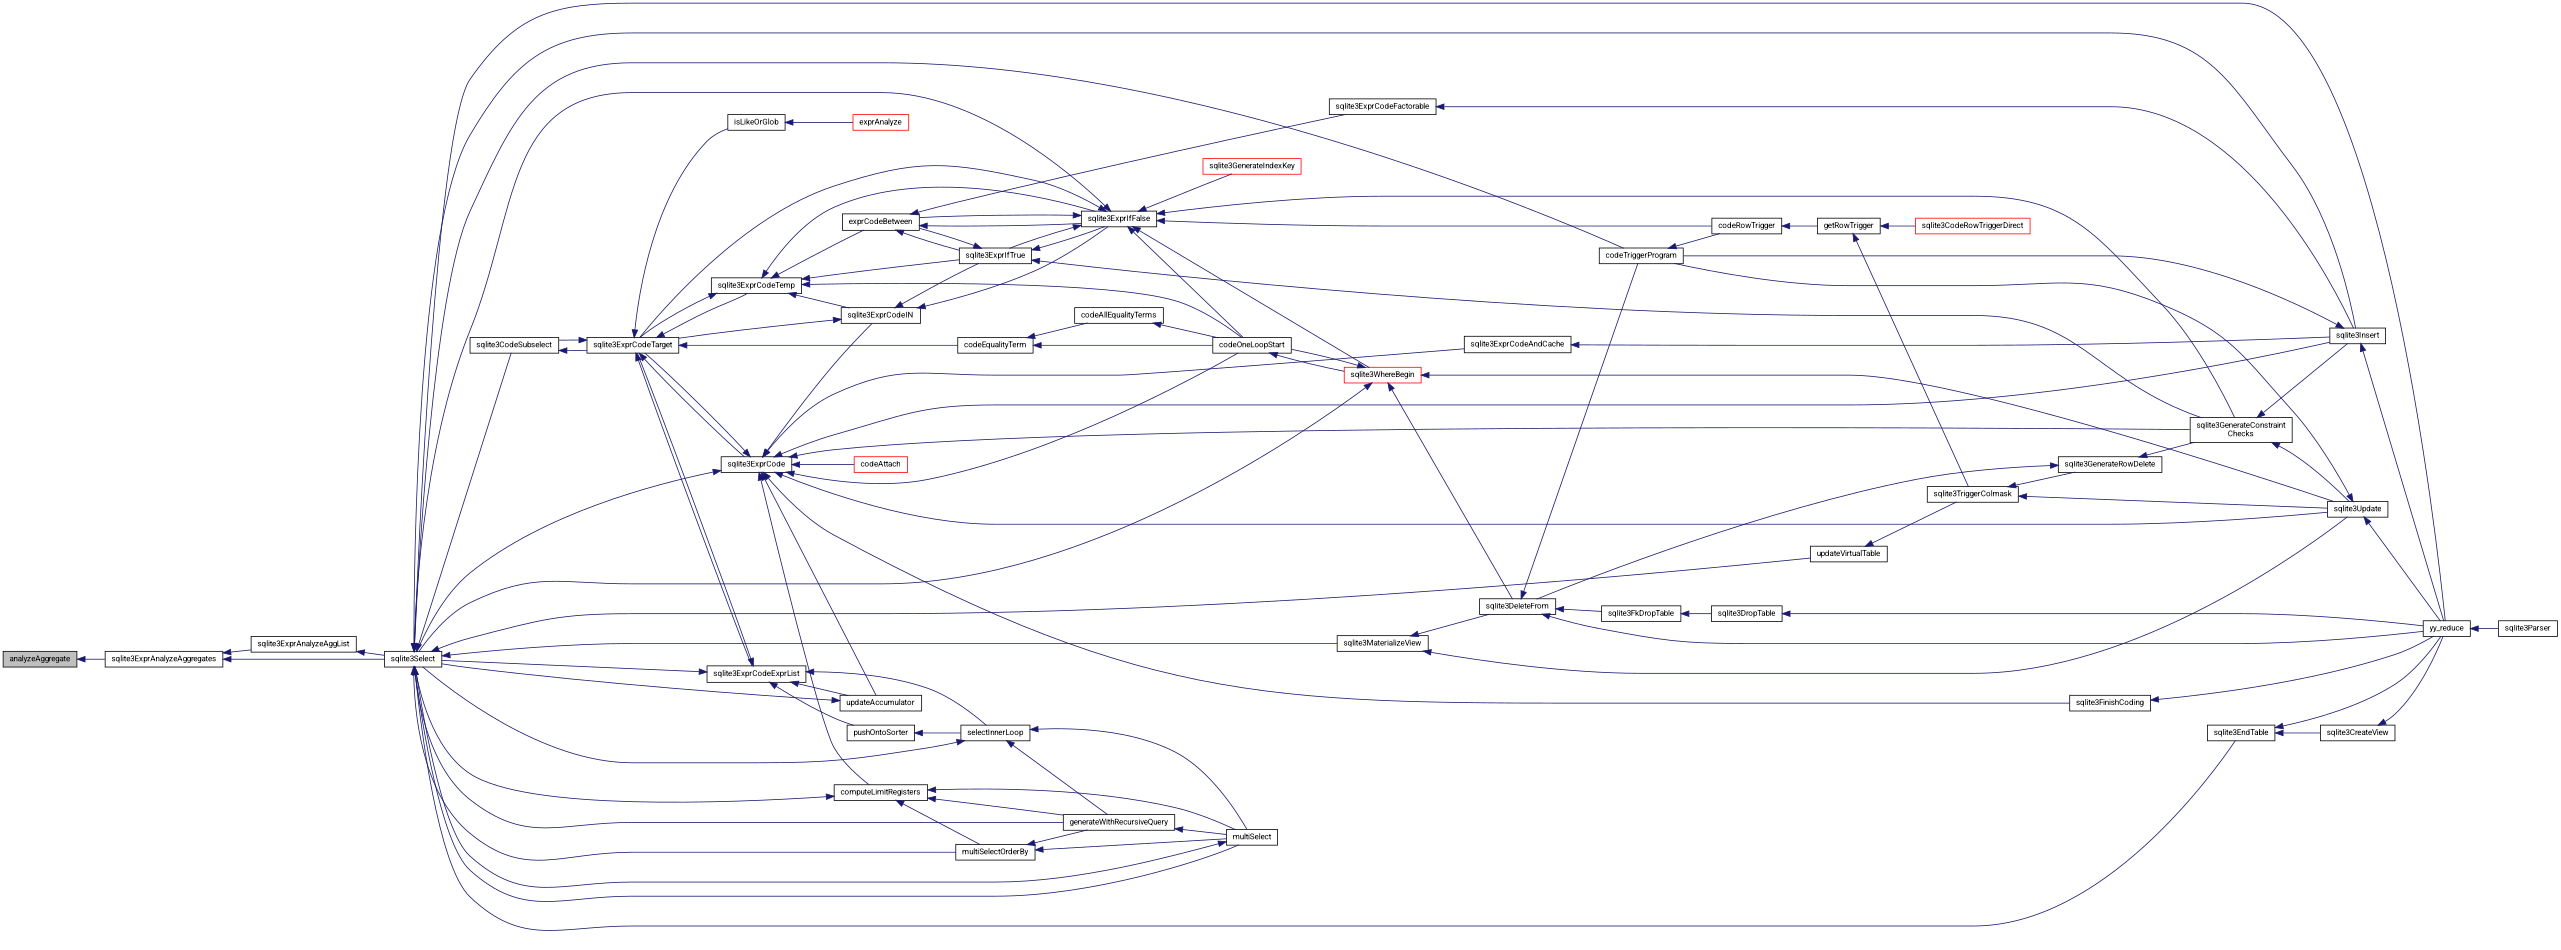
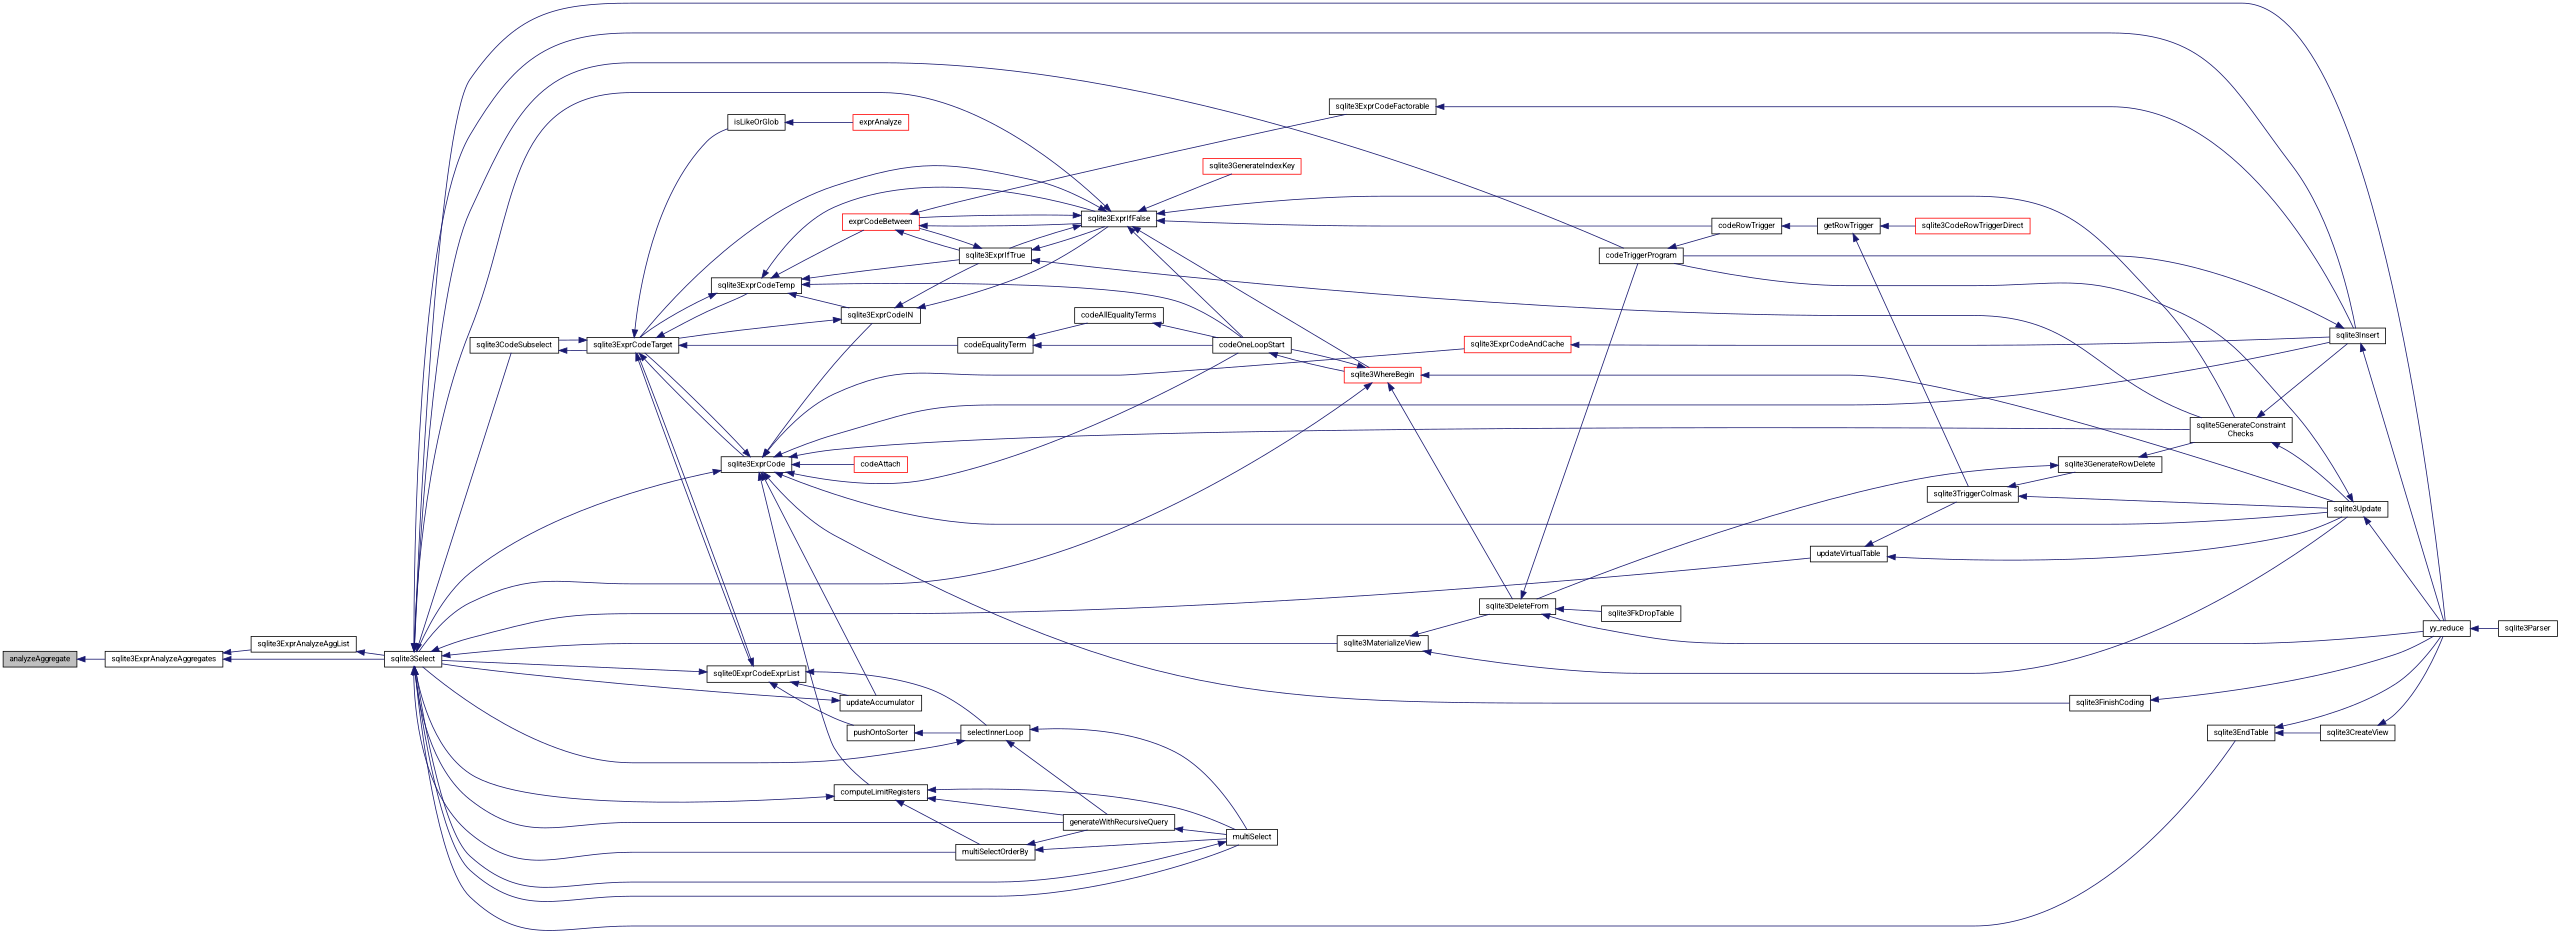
node "exprCodeBetween": color black -> red
node "sqlite3ExprCodeAndCache": color black -> red
node "sqlite3GenerateConstraint Checks": label "sqlite3GenerateConstraint Checks" -> "sqlite5GenerateConstraint Checks"
edge "sqlite3Update" -> "updateVirtualTable": added
node "sqlite3DropTable": removed
node "sqlite3ExprCodeExprList": label "sqlite3ExprCodeExprList" -> "sqlite0ExprCodeExprList"
